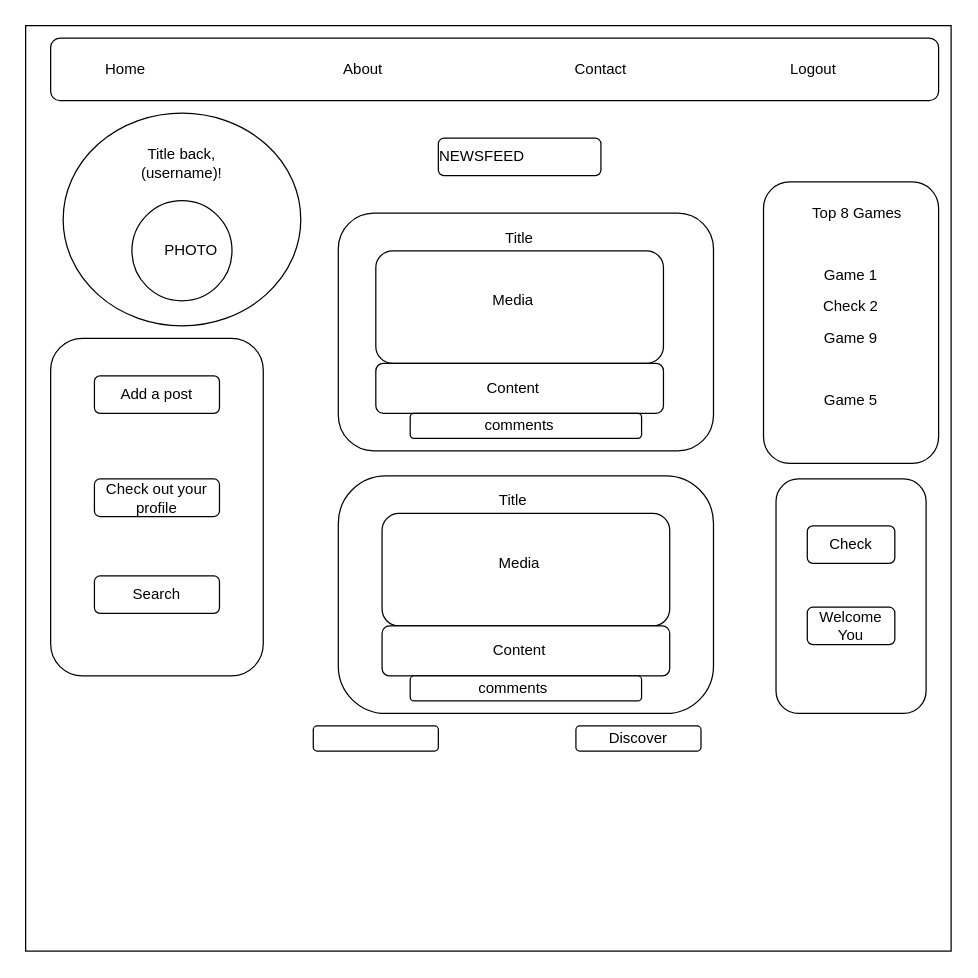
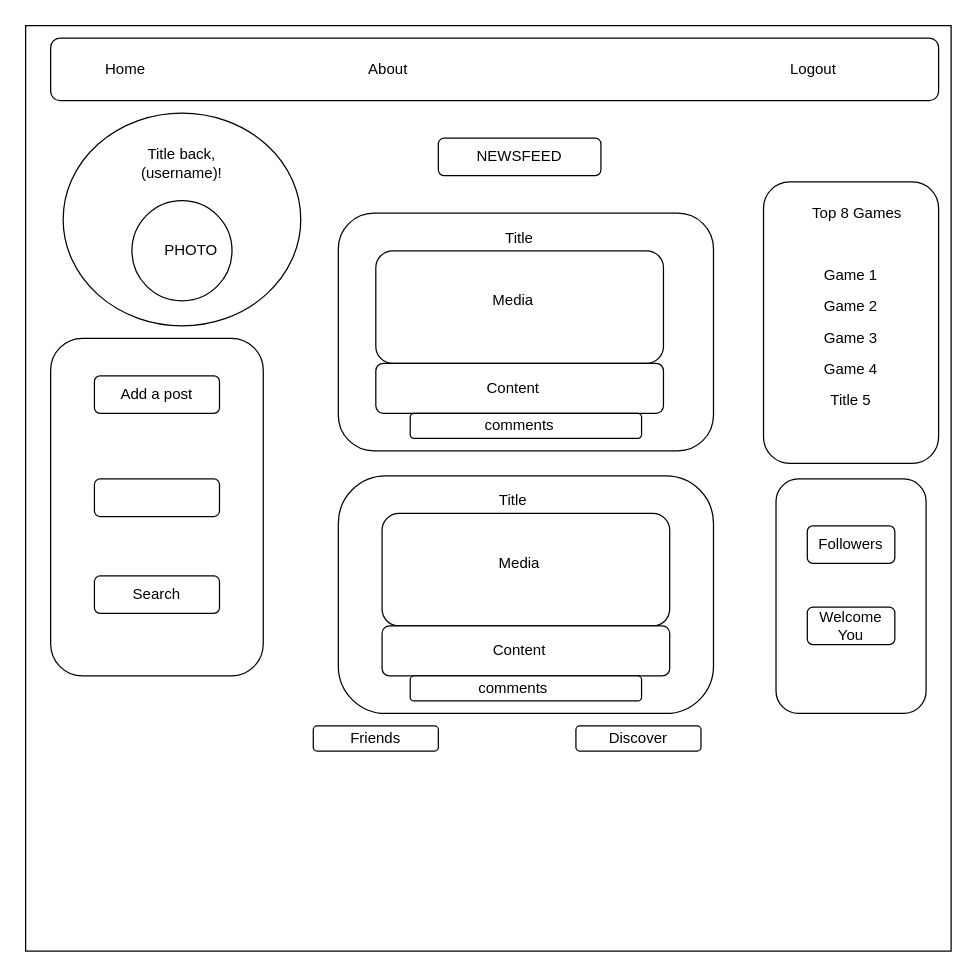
node "About": moved (363, 69) -> (388, 69)
node "Contact": removed
node "NEWSFEED": moved (482, 157) -> (519, 157)
node "Check 2": label "Check 2" -> "Game 2"
node "Game 9": label "Game 9" -> "Game 3"
node "Game 4": added
node "Game 5": label "Game 5" -> "Title 5"
node "Check out your profile": removed
node "Check": label "Check" -> "Followers"
node "Friends": added
